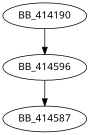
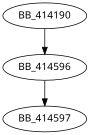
node "BB_414587": label "BB_414587" -> "BB_414597"
